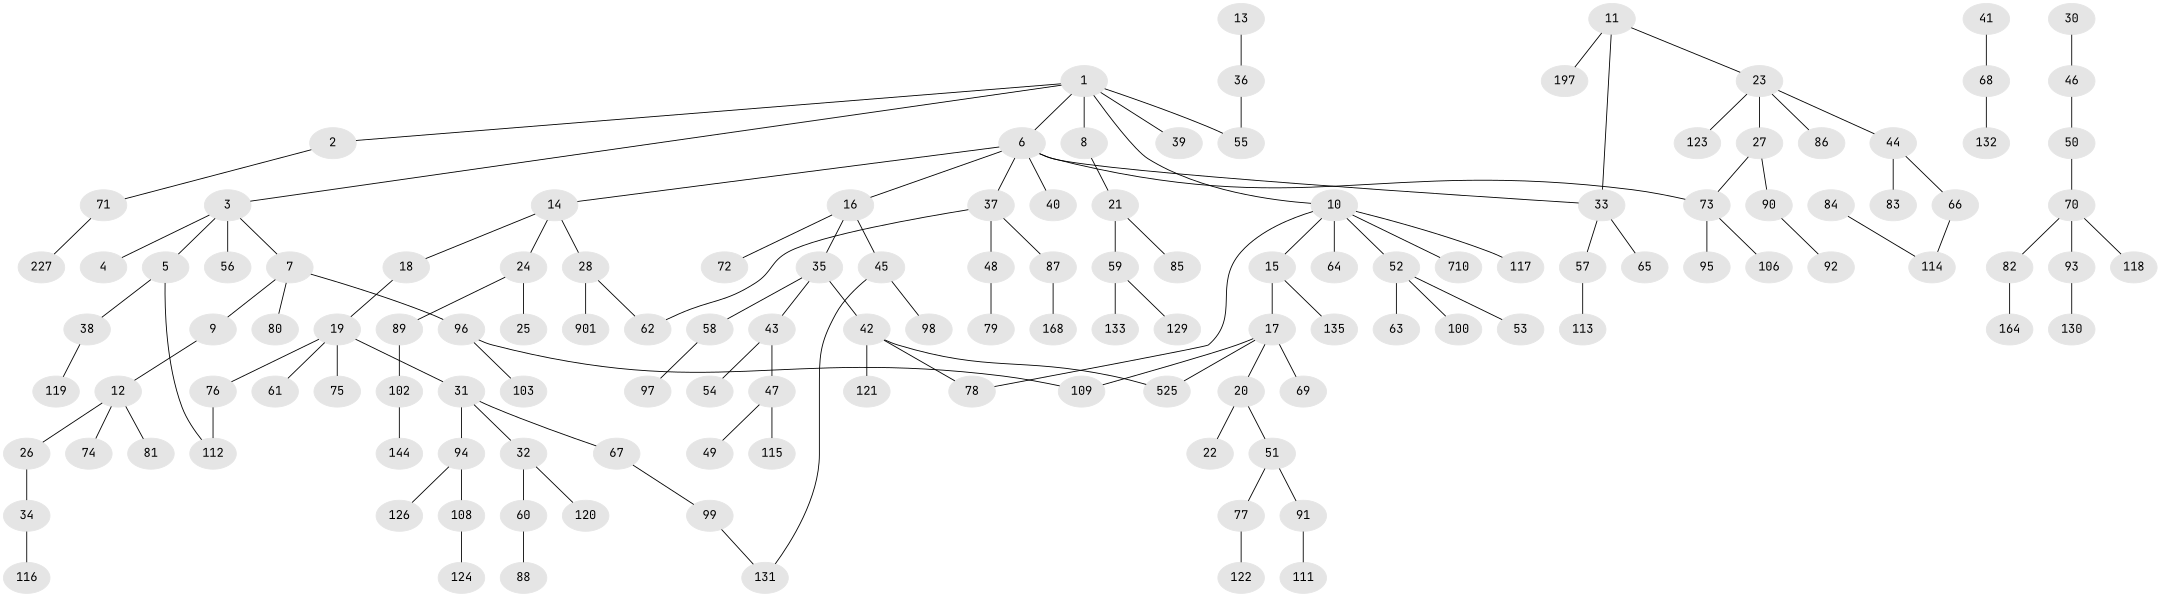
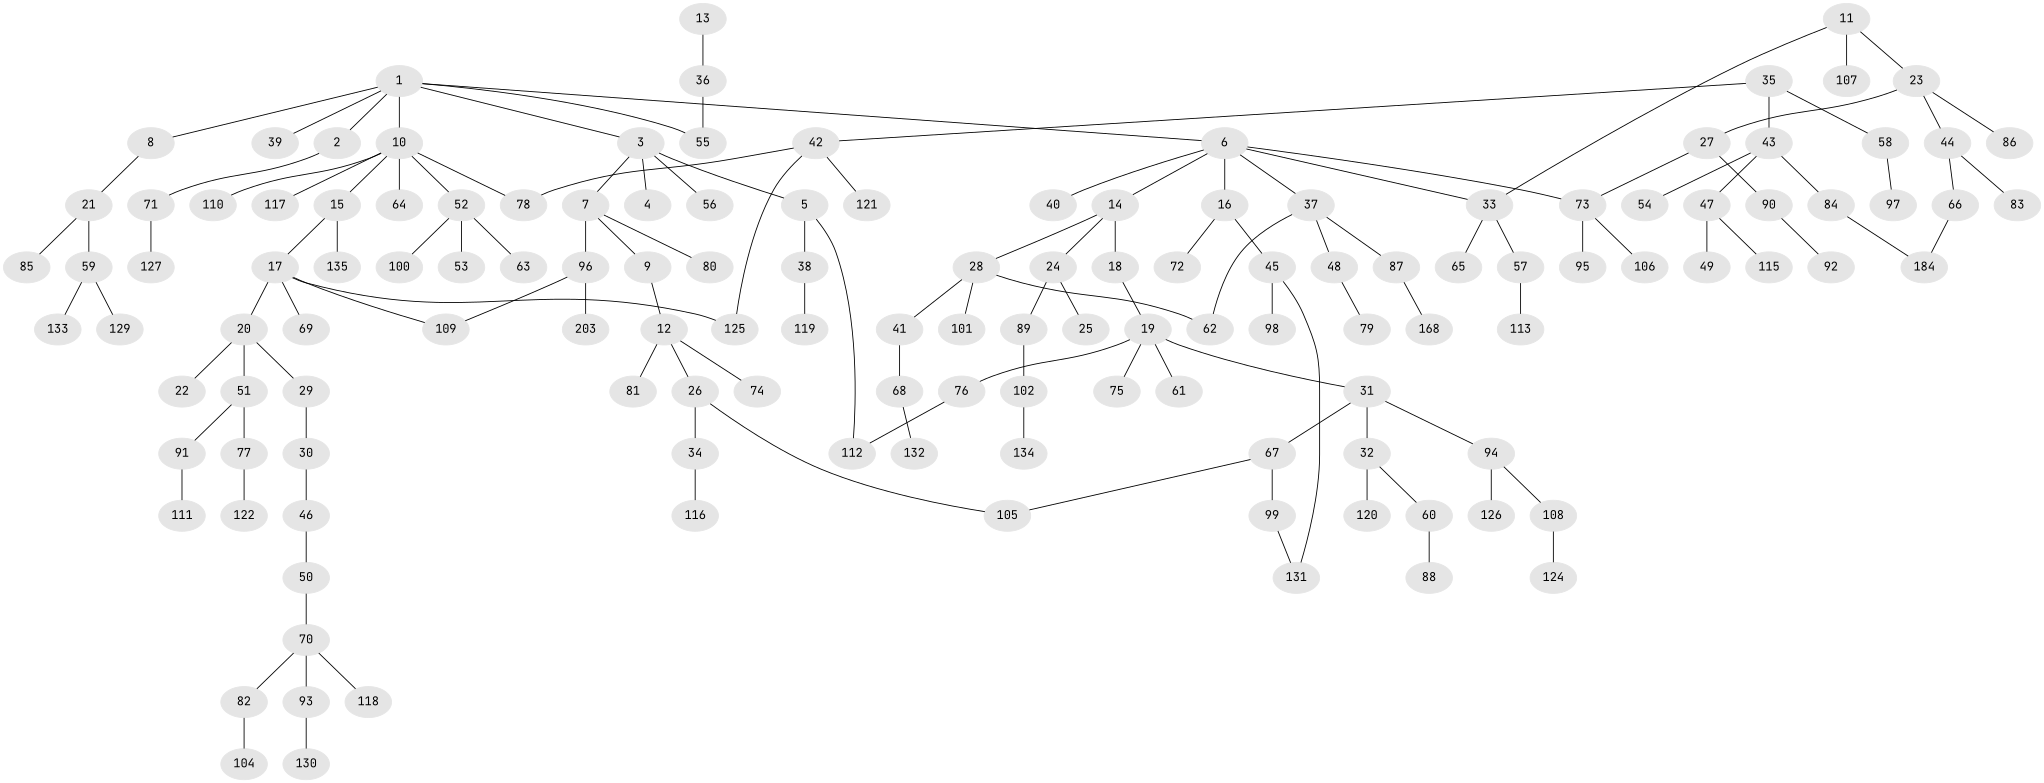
node "197": label "197" -> "107"
node "123": removed
edge "43" -- "84": added
edge "16" -- "35": removed
node "227": label "227" -> "127"
node "710": label "710" -> "110"
node "114": label "114" -> "184"
edge "28" -- "41": added
node "901": label "901" -> "101"
node "164": label "164" -> "104"
node "29": added
node "103": label "103" -> "203"
node "525": label "525" -> "125"
node "144": label "144" -> "134"
node "105": added
